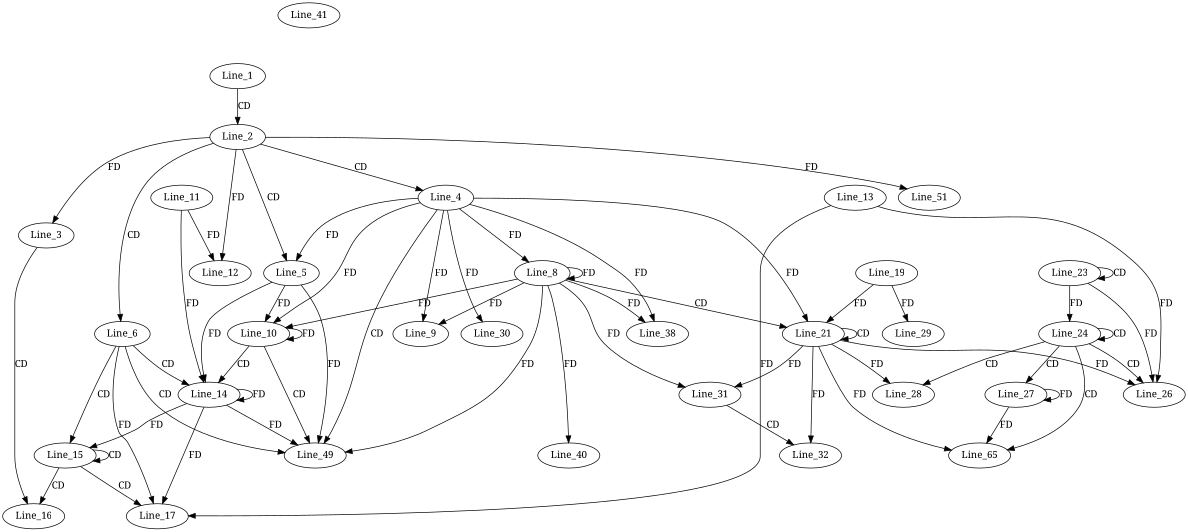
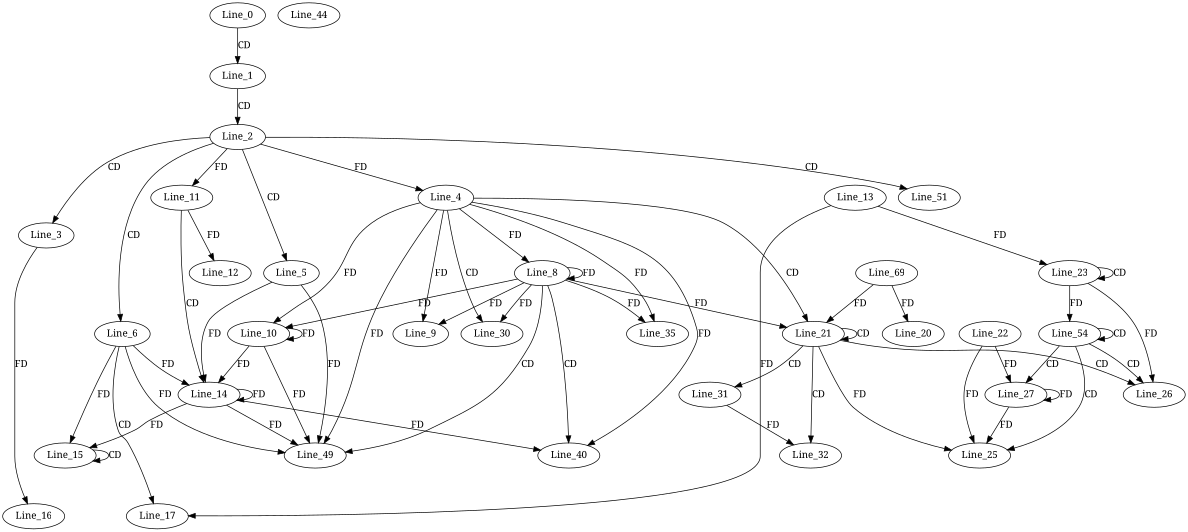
node "Line_0": added
node "Line_41": label "Line_41" -> "Line_44"
edge "Line_2" -> "Line_3": label "FD" -> "CD"
edge "Line_2" -> "Line_4": label "CD" -> "FD"
edge "Line_2" -> "Line_51": label "FD" -> "CD"
edge "Line_2" -> "Line_12": now "Line_2" -> "Line_11"
edge "Line_4" -> "Line_5": now "Line_4" -> "Line_40"
edge "Line_13" -> "Line_26": now "Line_13" -> "Line_23"
edge "Line_4" -> "Line_30": label "FD" -> "CD"
edge "Line_4" -> "Line_21": label "FD" -> "CD"
node "Line_19": label "Line_19" -> "Line_69"
edge "Line_5" -> "Line_10": removed, label "FD"
edge "Line_11" -> "Line_14": label "FD" -> "CD"
edge "Line_8" -> "Line_21": label "CD" -> "FD"
edge "Line_4" -> "Line_49": label "CD" -> "FD"
node "Line_38": label "Line_38" -> "Line_35"
node "Line_29": label "Line_29" -> "Line_20"
node "Line_22": added
node "Line_24": label "Line_24" -> "Line_54"
edge "Line_8" -> "Line_31": now "Line_8" -> "Line_30"
edge "Line_3" -> "Line_16": label "CD" -> "FD"
edge "Line_6" -> "Line_14": label "CD" -> "FD"
edge "Line_10" -> "Line_14": label "CD" -> "FD"
edge "Line_8" -> "Line_49": label "FD" -> "CD"
edge "Line_8" -> "Line_40": label "FD" -> "CD"
edge "Line_21" -> "Line_31": label "FD" -> "CD"
edge "Line_21" -> "Line_26": label "FD" -> "CD"
edge "Line_6" -> "Line_15": label "CD" -> "FD"
edge "Line_6" -> "Line_49": label "CD" -> "FD"
edge "Line_10" -> "Line_49": label "CD" -> "FD"
edge "Line_21" -> "Line_32": label "FD" -> "CD"
node "Line_28": removed
edge "Line_6" -> "Line_17": label "FD" -> "CD"
edge "Line_31" -> "Line_32": label "CD" -> "FD"
edge "Line_14" -> "Line_17": now "Line_14" -> "Line_40"
node "Line_65": label "Line_65" -> "Line_25"
edge "Line_15" -> "Line_16": removed, label "CD"
edge "Line_15" -> "Line_17": removed, label "CD"
